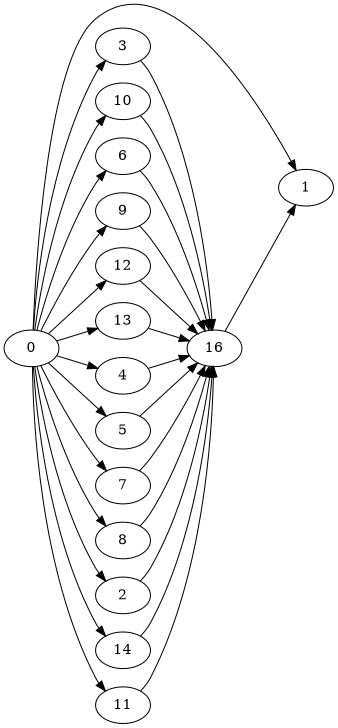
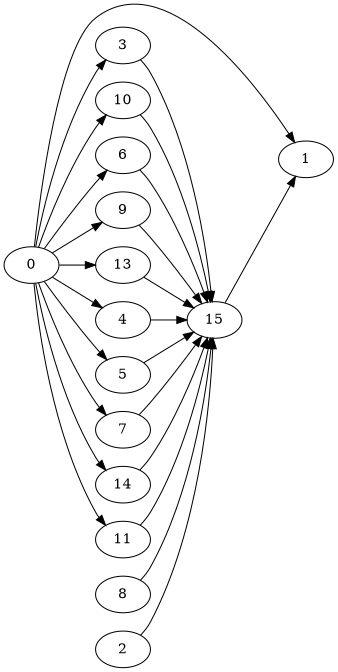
node "12": removed
node "16": label "16" -> "15"
edge "0" -> "8": removed
edge "0" -> "2": removed
